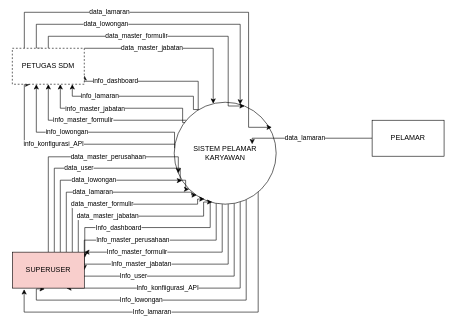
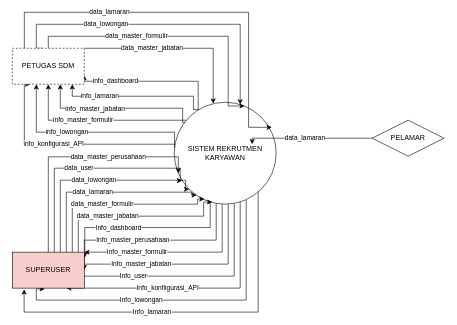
node "PELAMAR": shape rectangle -> diamond
node "SISTEM PELAMAR KARYAWAN": label "SISTEM PELAMAR KARYAWAN" -> "SISTEM REKRUTMEN KARYAWAN"
